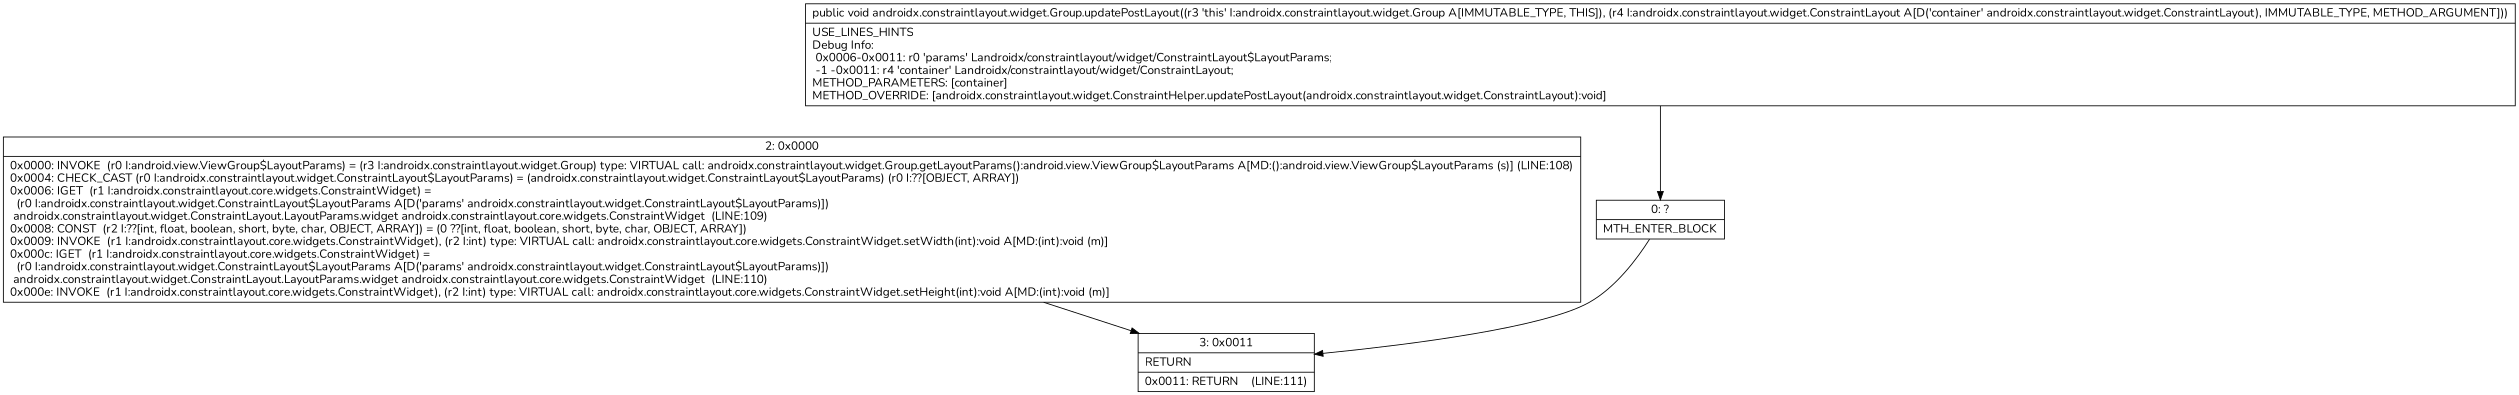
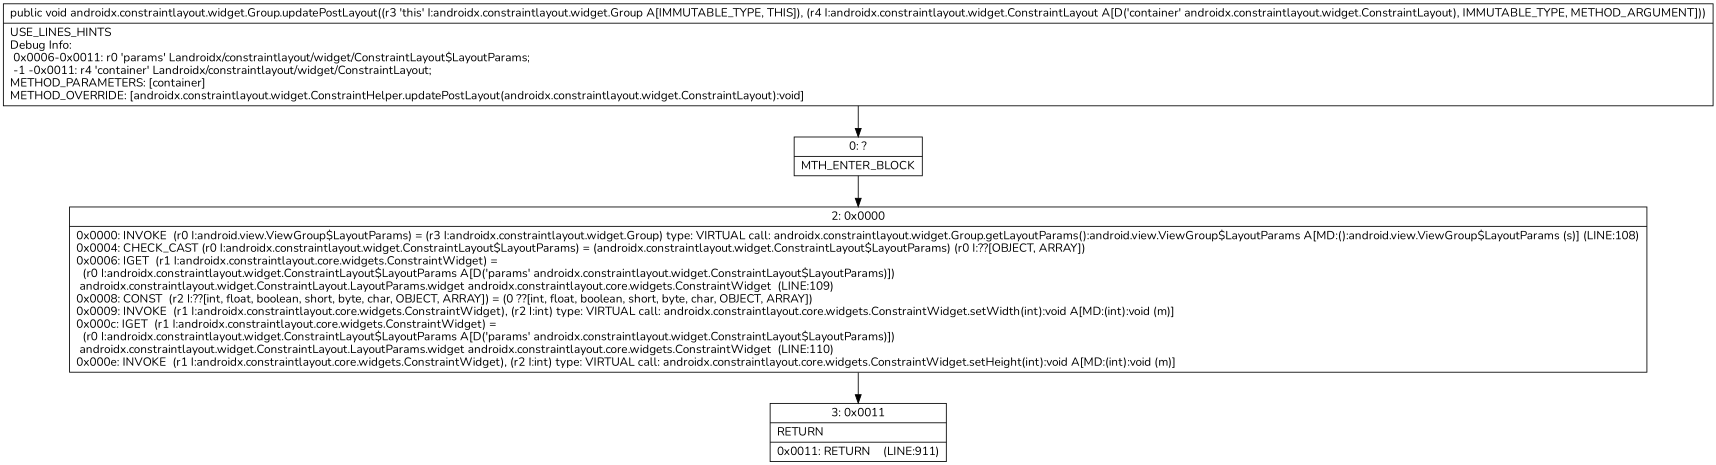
edge "0: ?" -> "3: 0x0011": now "0: ?" -> "2: 0x0000"
node "3: 0x0011": text "0x0011: RETURN    (LINE:111)" -> "0x0011: RETURN    (LINE:911)"
